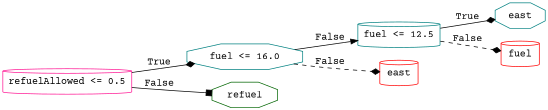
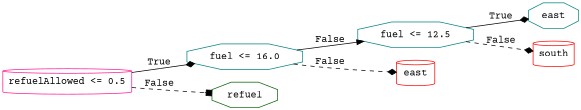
node "fuel <= 12.5": shape cylinder -> octagon
node "fuel": label "fuel" -> "south"
edge "refuelAllowed <= 0.5" -> "refuel": style solid -> dashed
